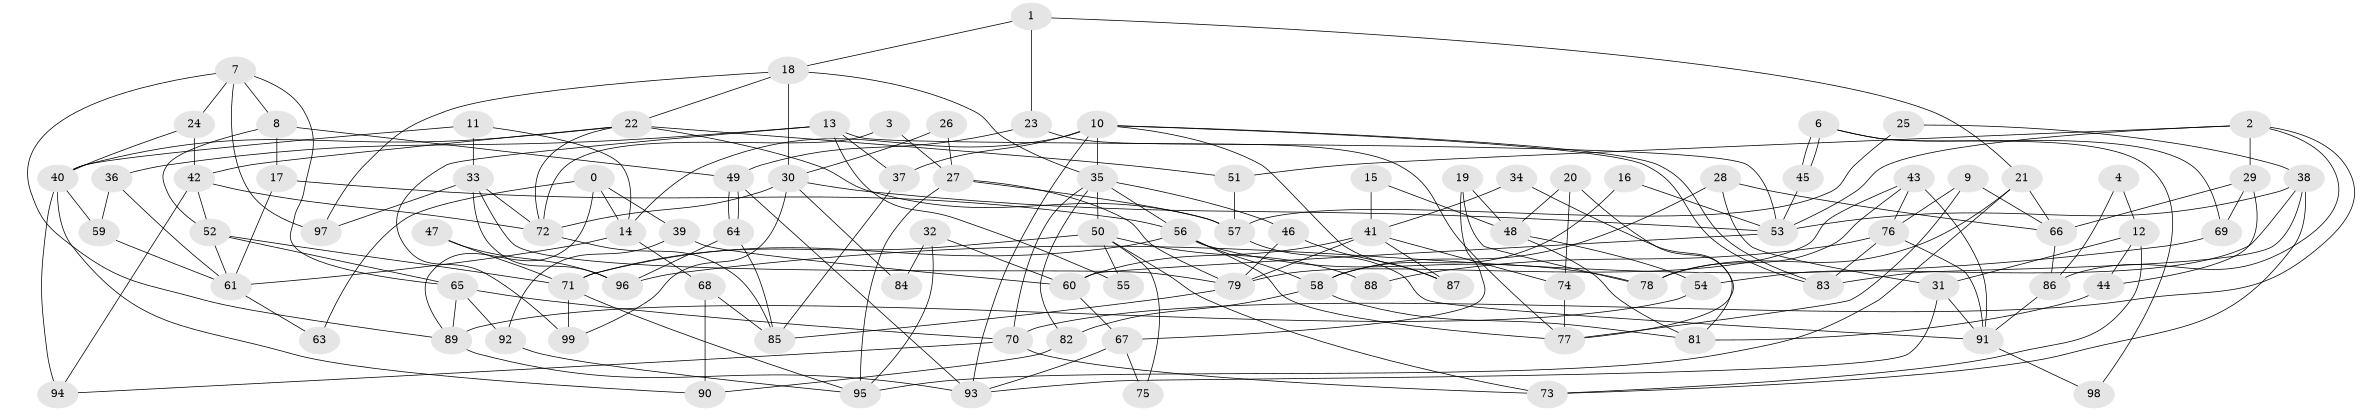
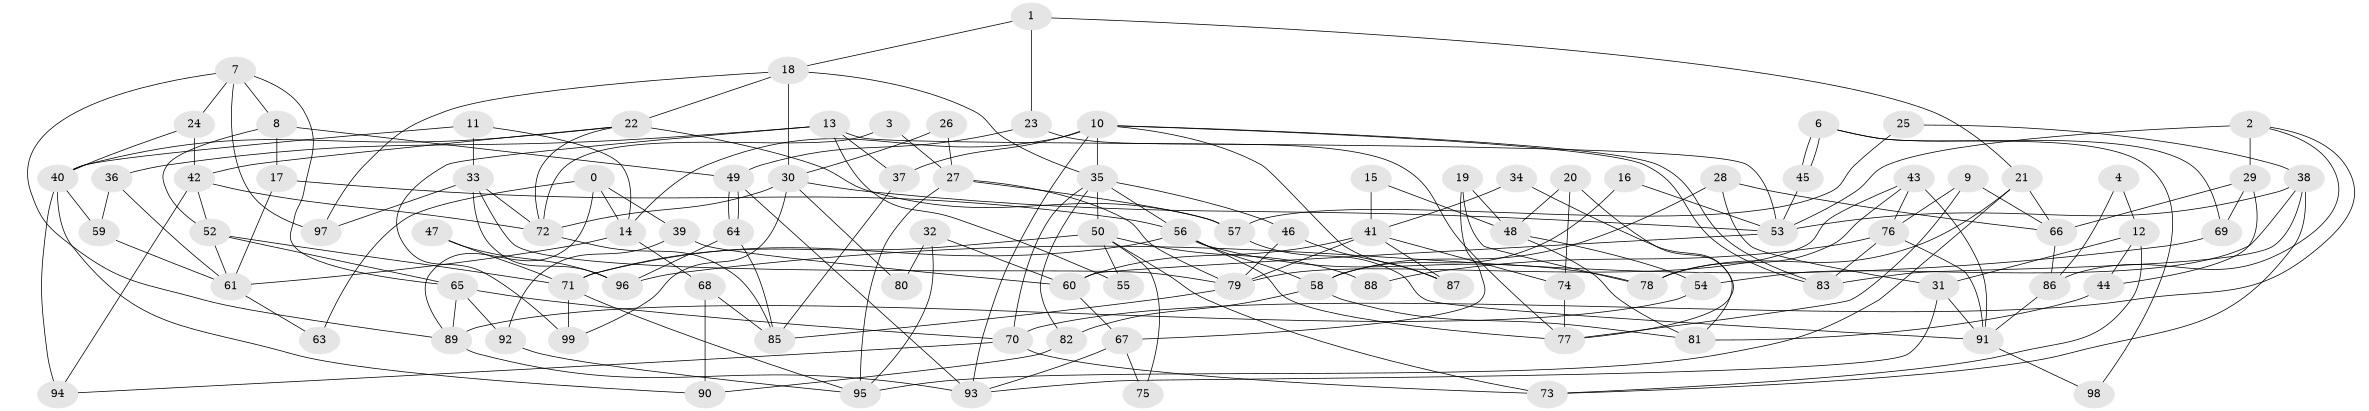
node "51": removed
node "84": label "84" -> "80"
